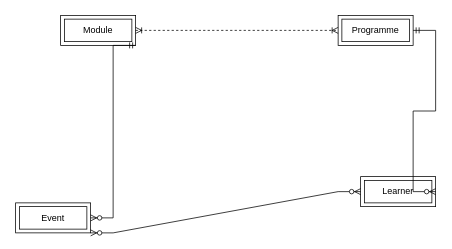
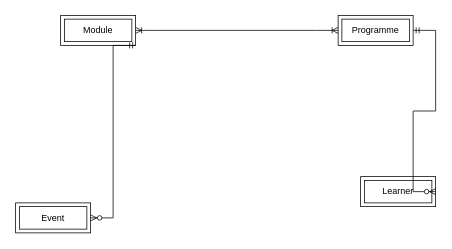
edge "Module" -- "Programme": style dashed -> solid
edge "Learner" -- "Event": removed
